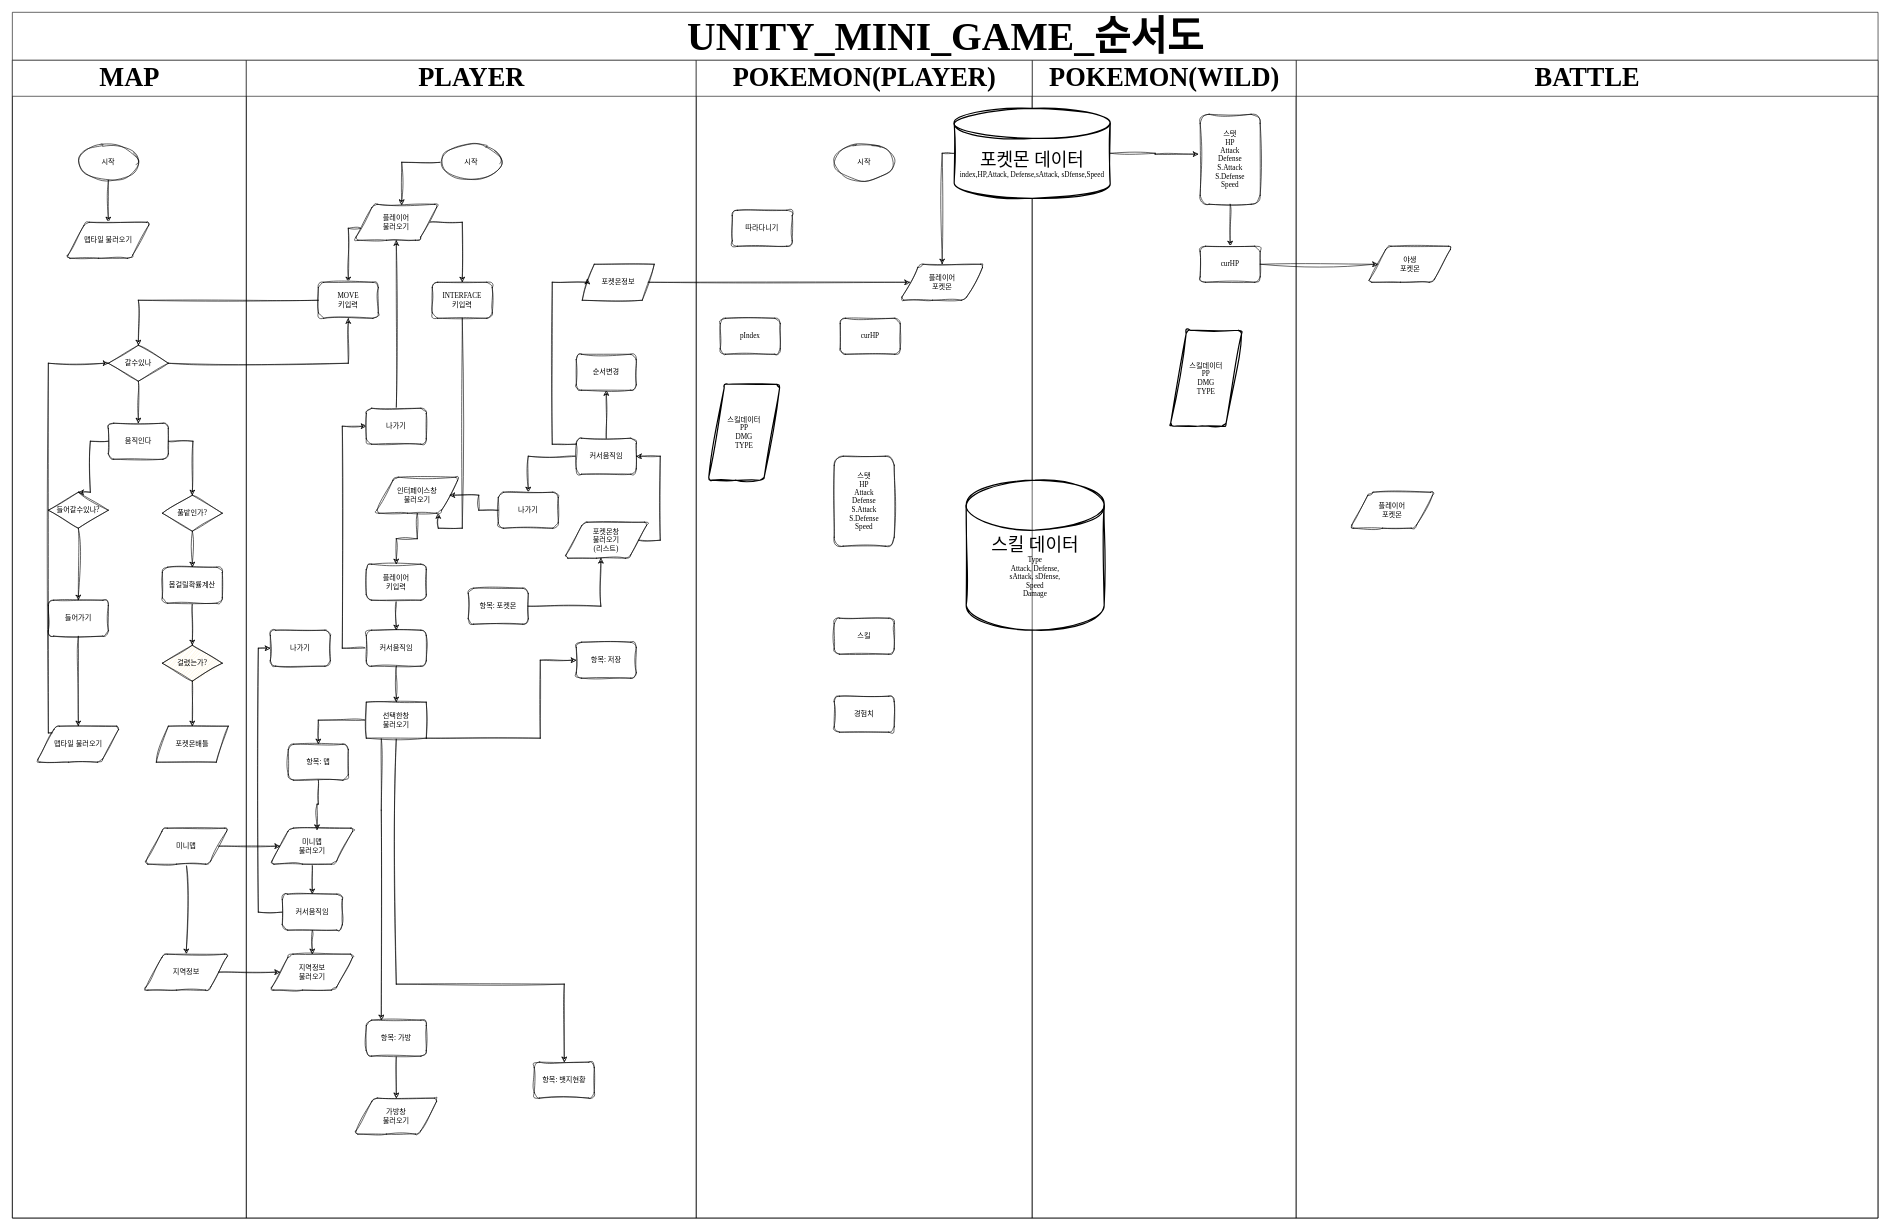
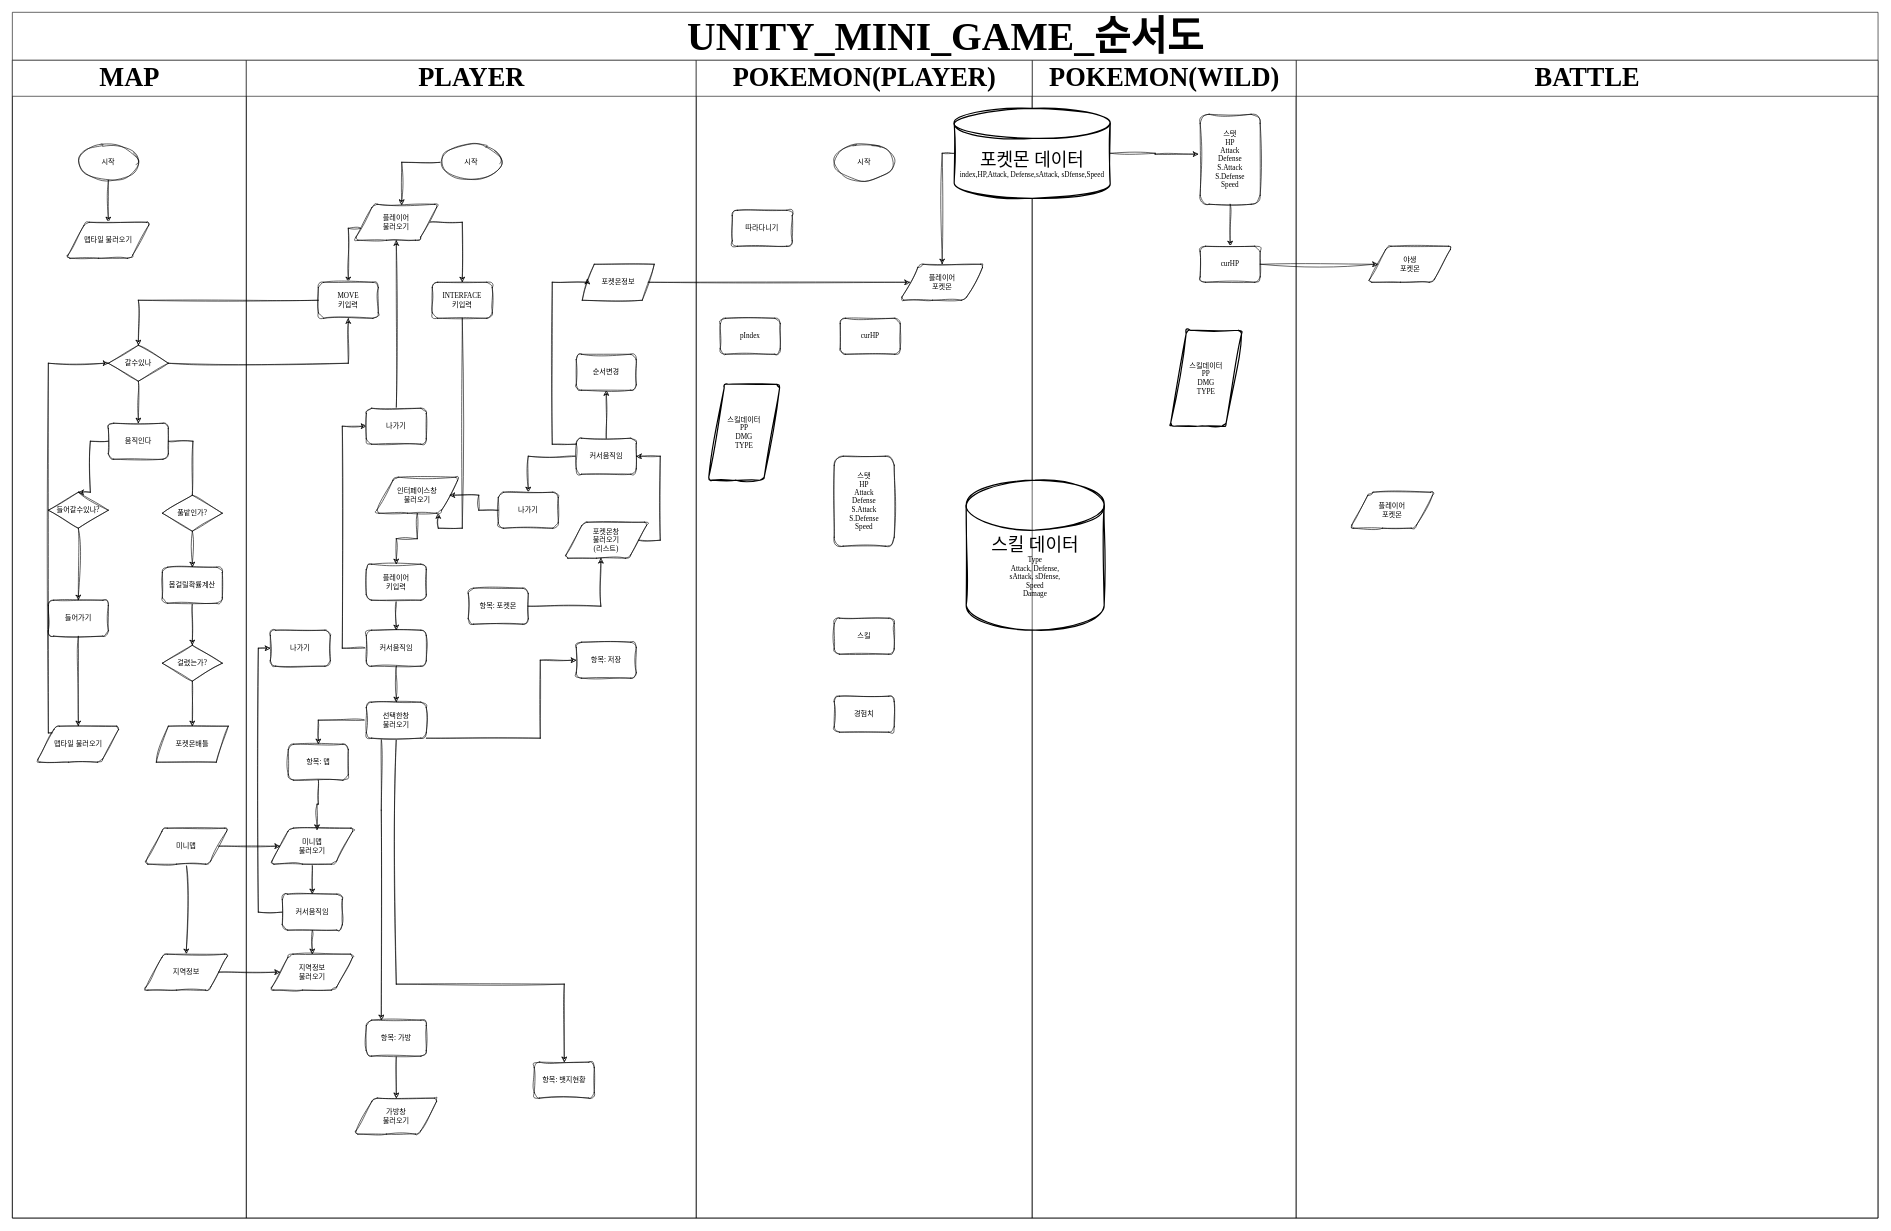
edge "움직인다" -> "풀밭인가?": arrowhead classic -> none
node "걸렸는가?": fillcolor #fff2cc -> #ffffff
node "선택한창 불러오기": shape rectangle -> rounded rectangle
